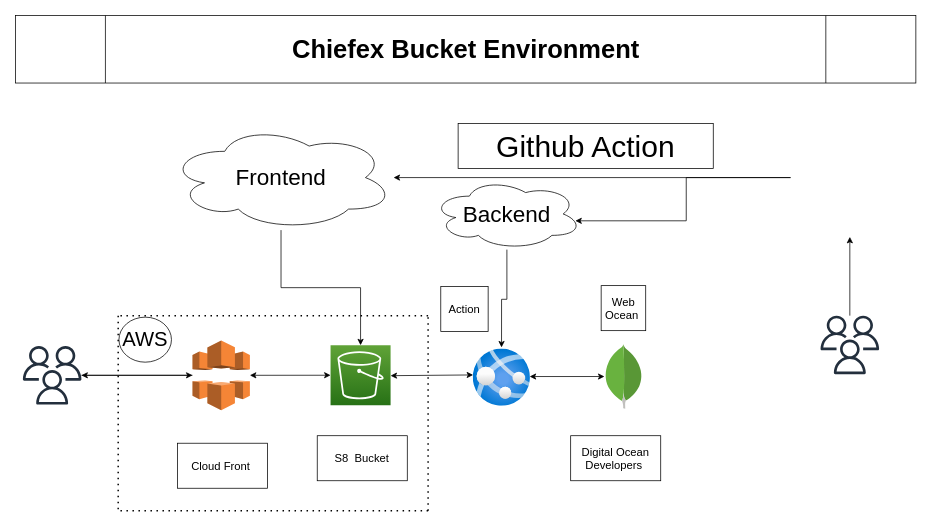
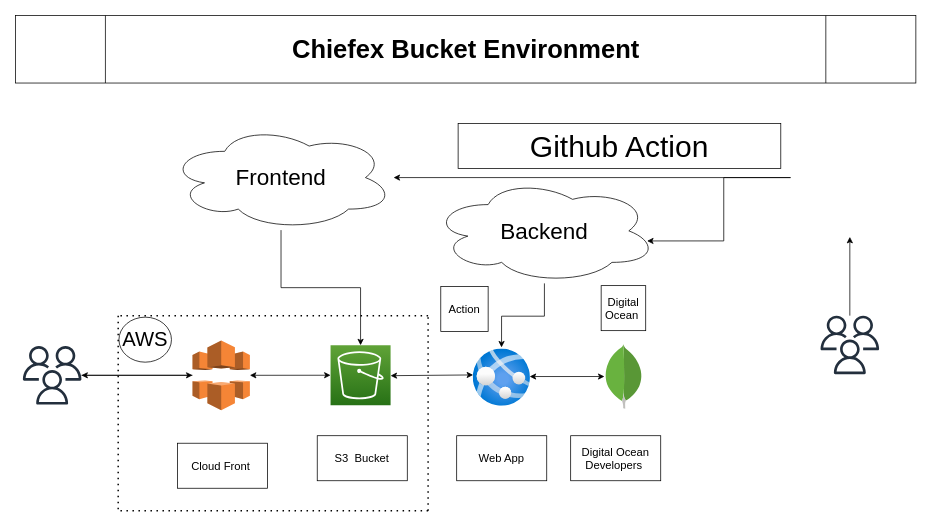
node "Github Action": size 255x45 -> 323x45
node "Backend": size 150x71 -> 225x105
node "Web Ocean": label "Web Ocean" -> "Digital Ocean"
node "S8 Bucket": label "S8 Bucket" -> "S3 Bucket"
node "Web App": added
